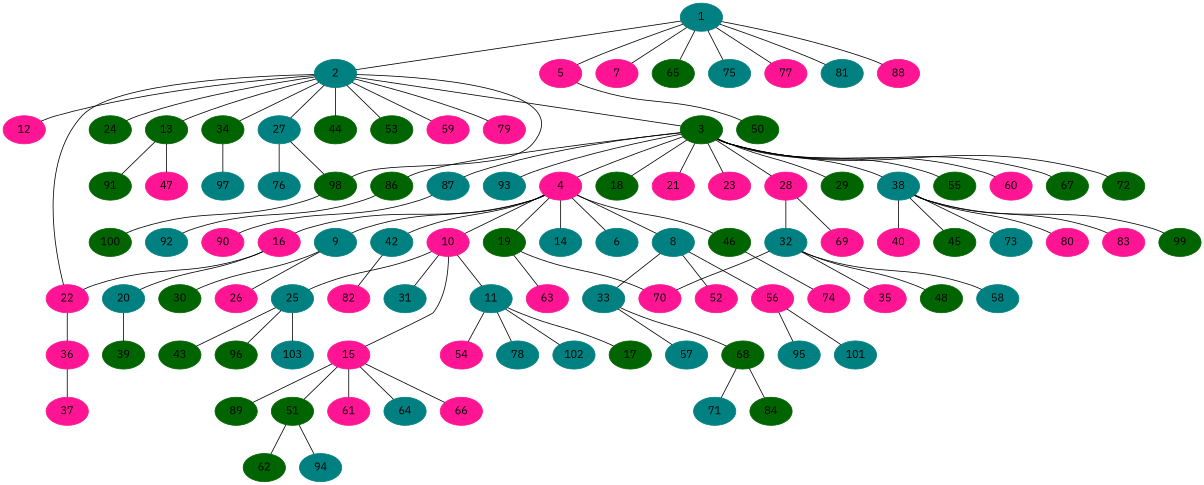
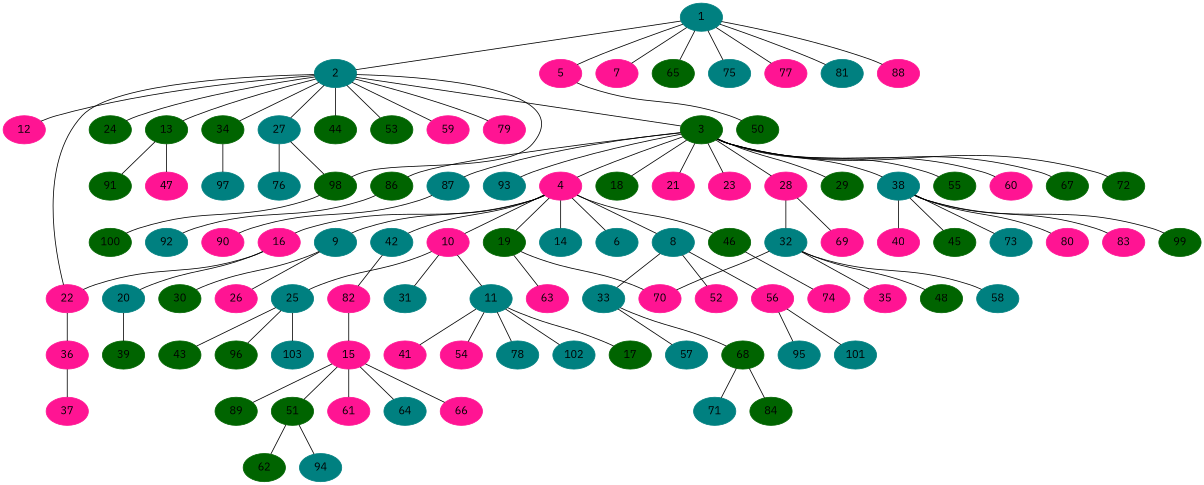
edge "10" -- "15": now "82" -- "15"
node "41": added
